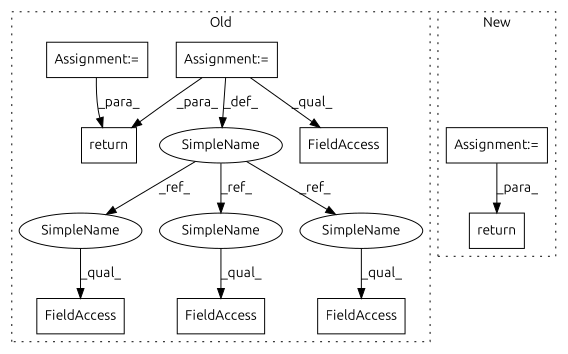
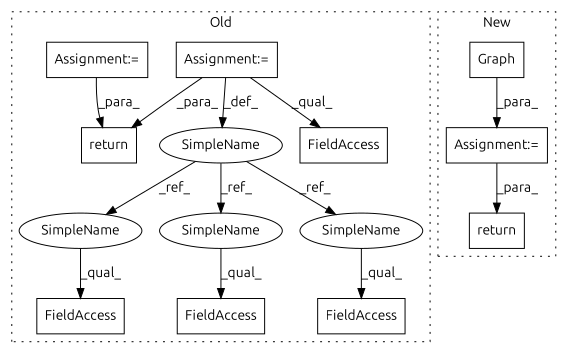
node "Graph": added
